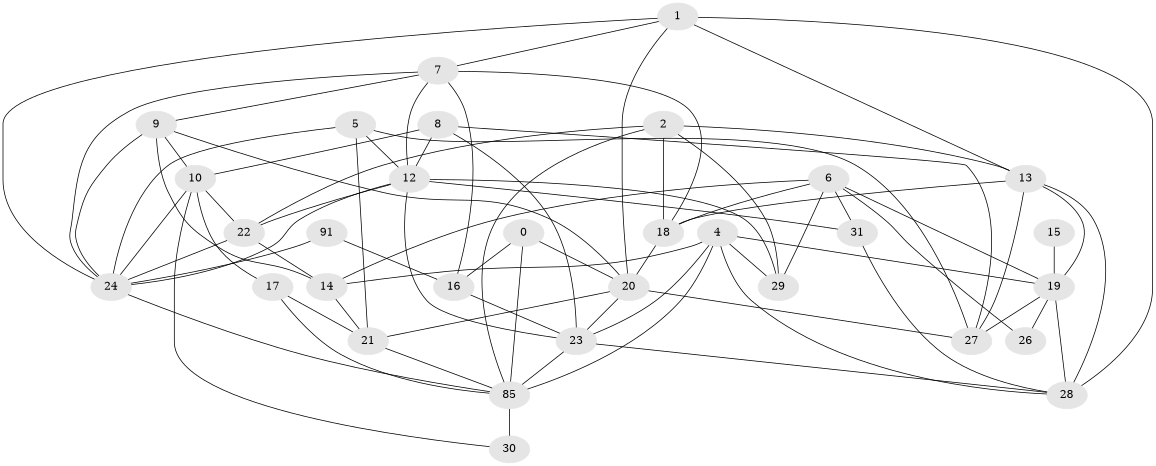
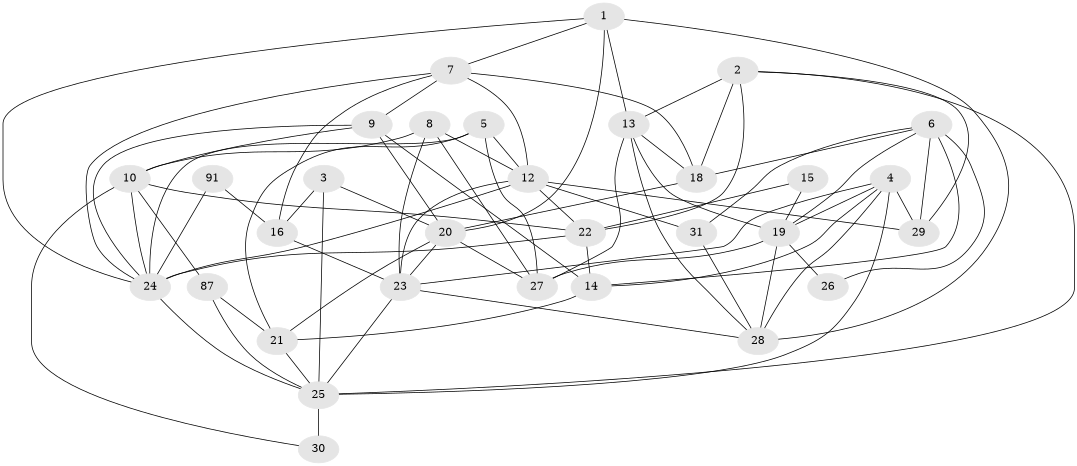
edge "15" -- "22": added
node "0": label "0" -> "3"
node "17": label "17" -> "87"
node "85": label "85" -> "25"
